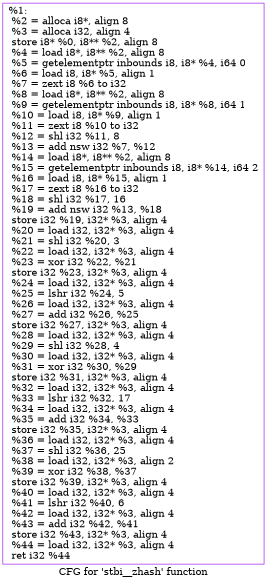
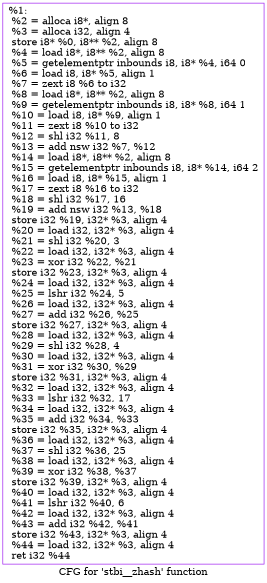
node "%1:": text "%38 = load i32, i32* %3, align 2" -> "%38 = load i32, i32* %3, align 4"
